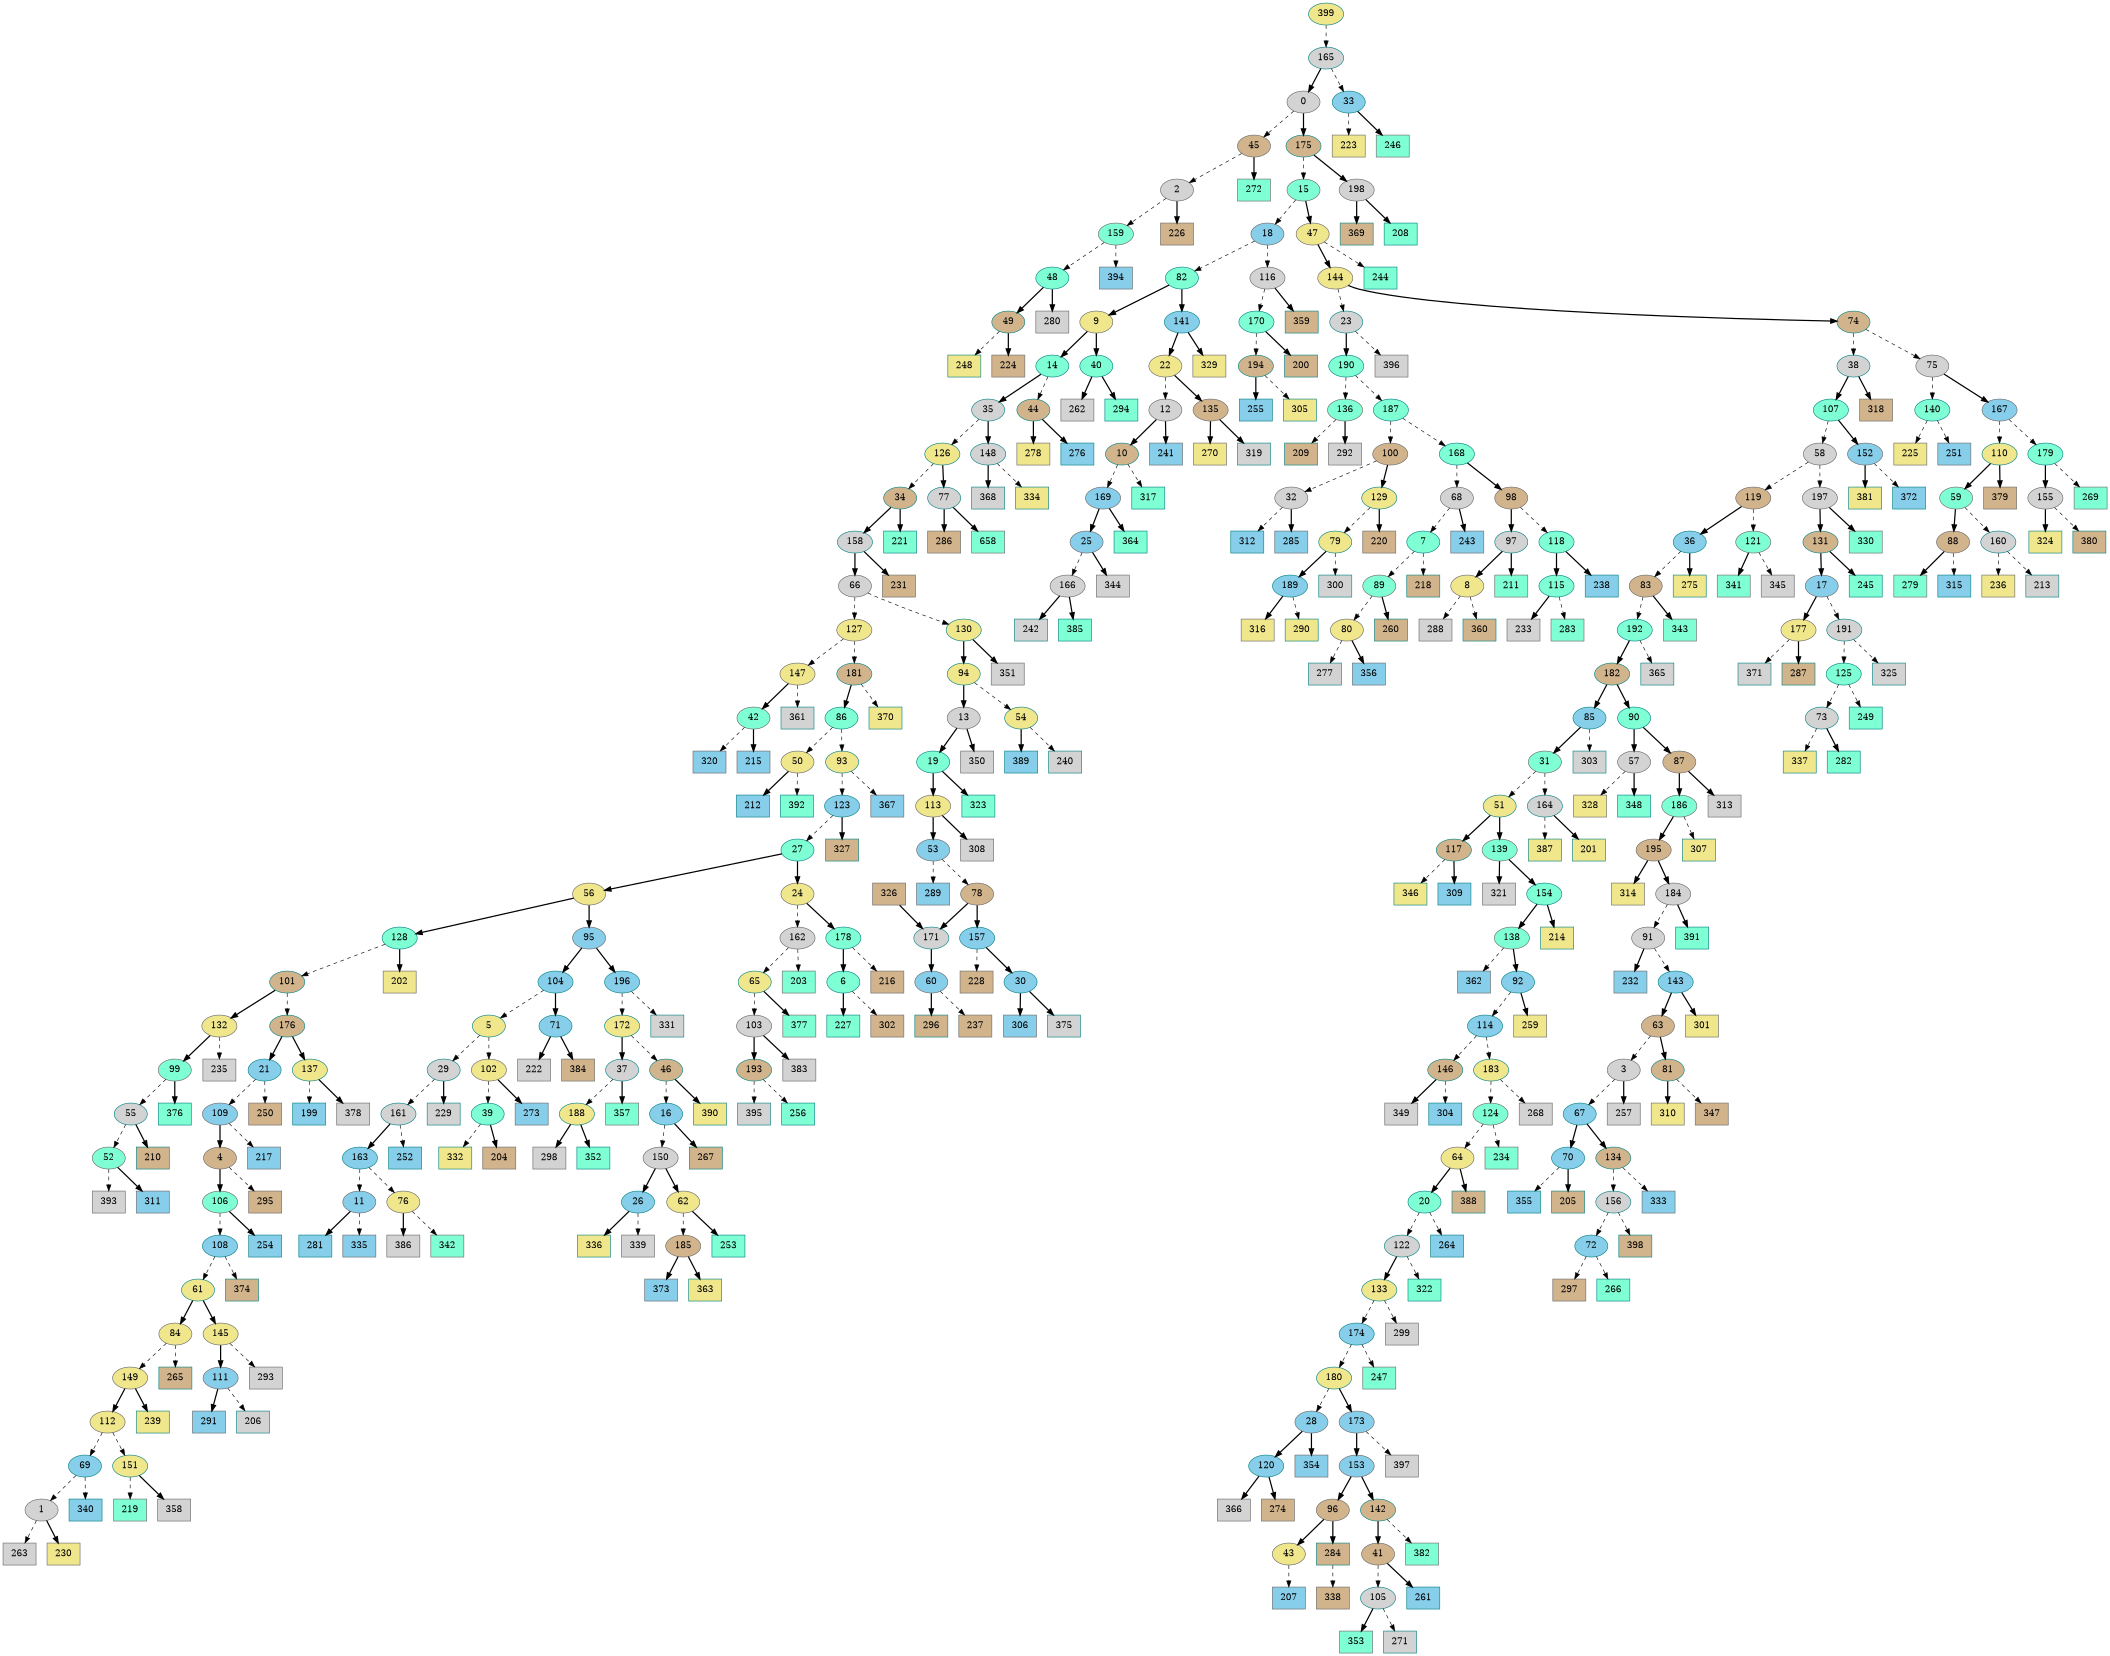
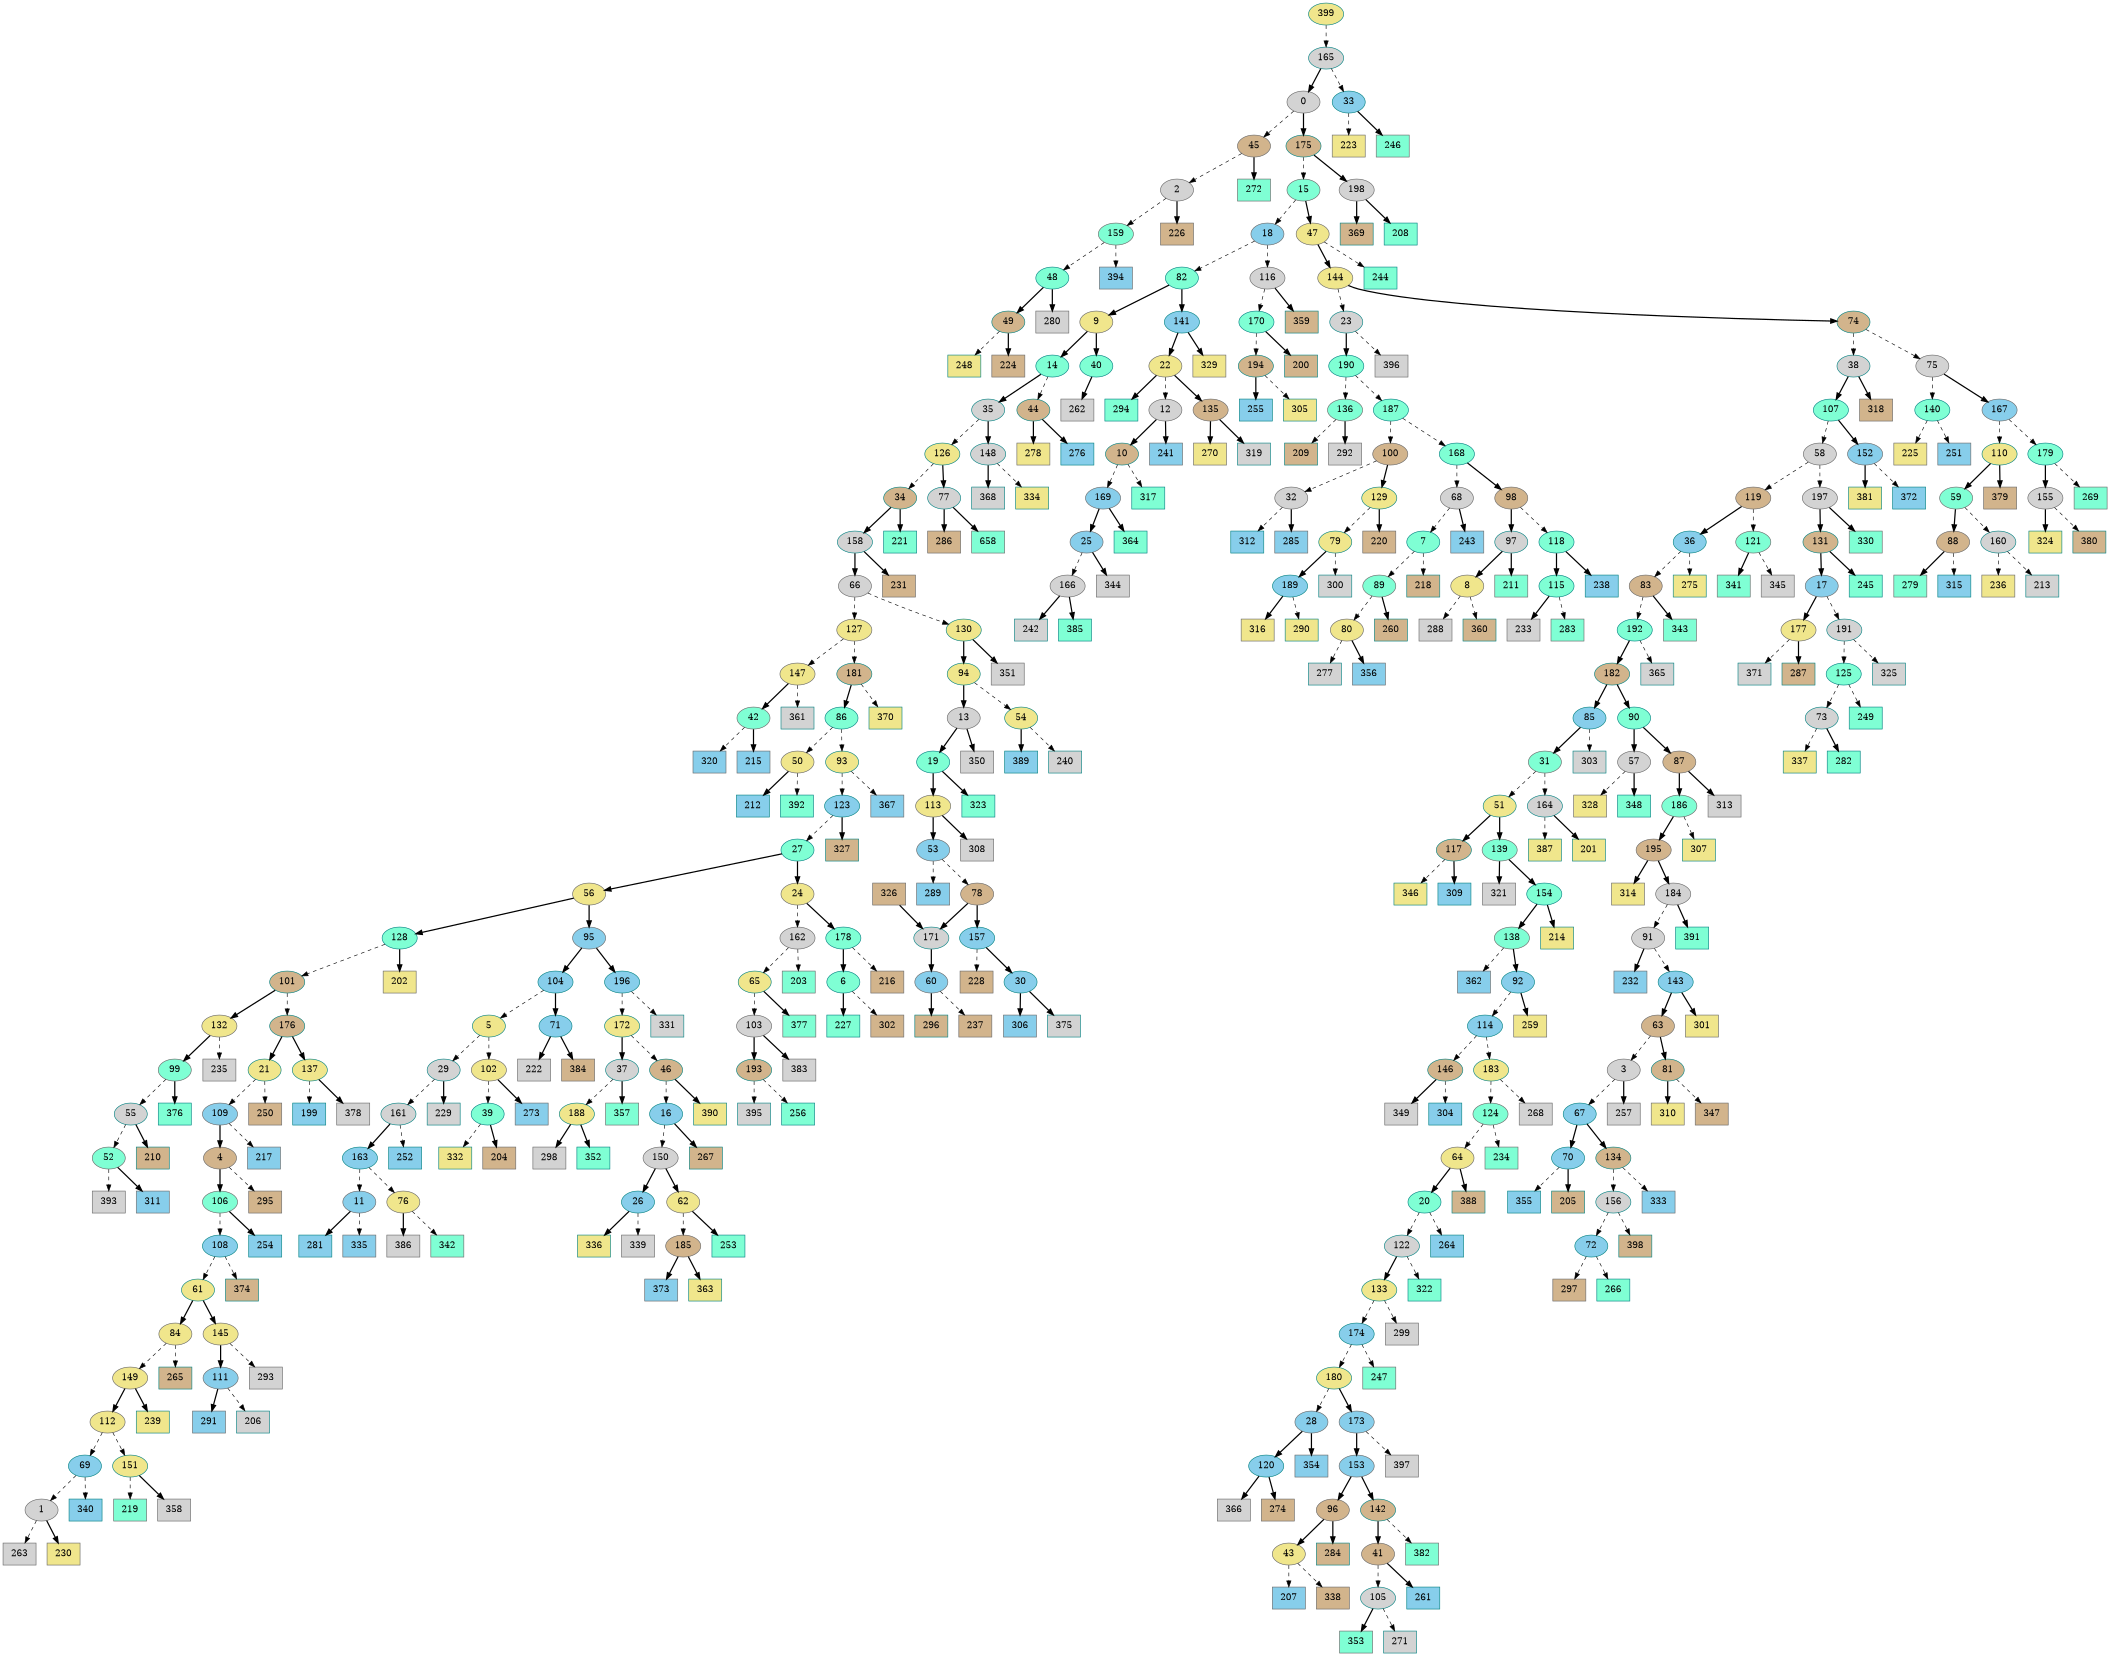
edge "40" -> "294": now "22" -> "294"
edge "36" -> "275": style bold -> dashed
node "21": fillcolor skyblue -> khaki
edge "284" -> "338": now "43" -> "338"
